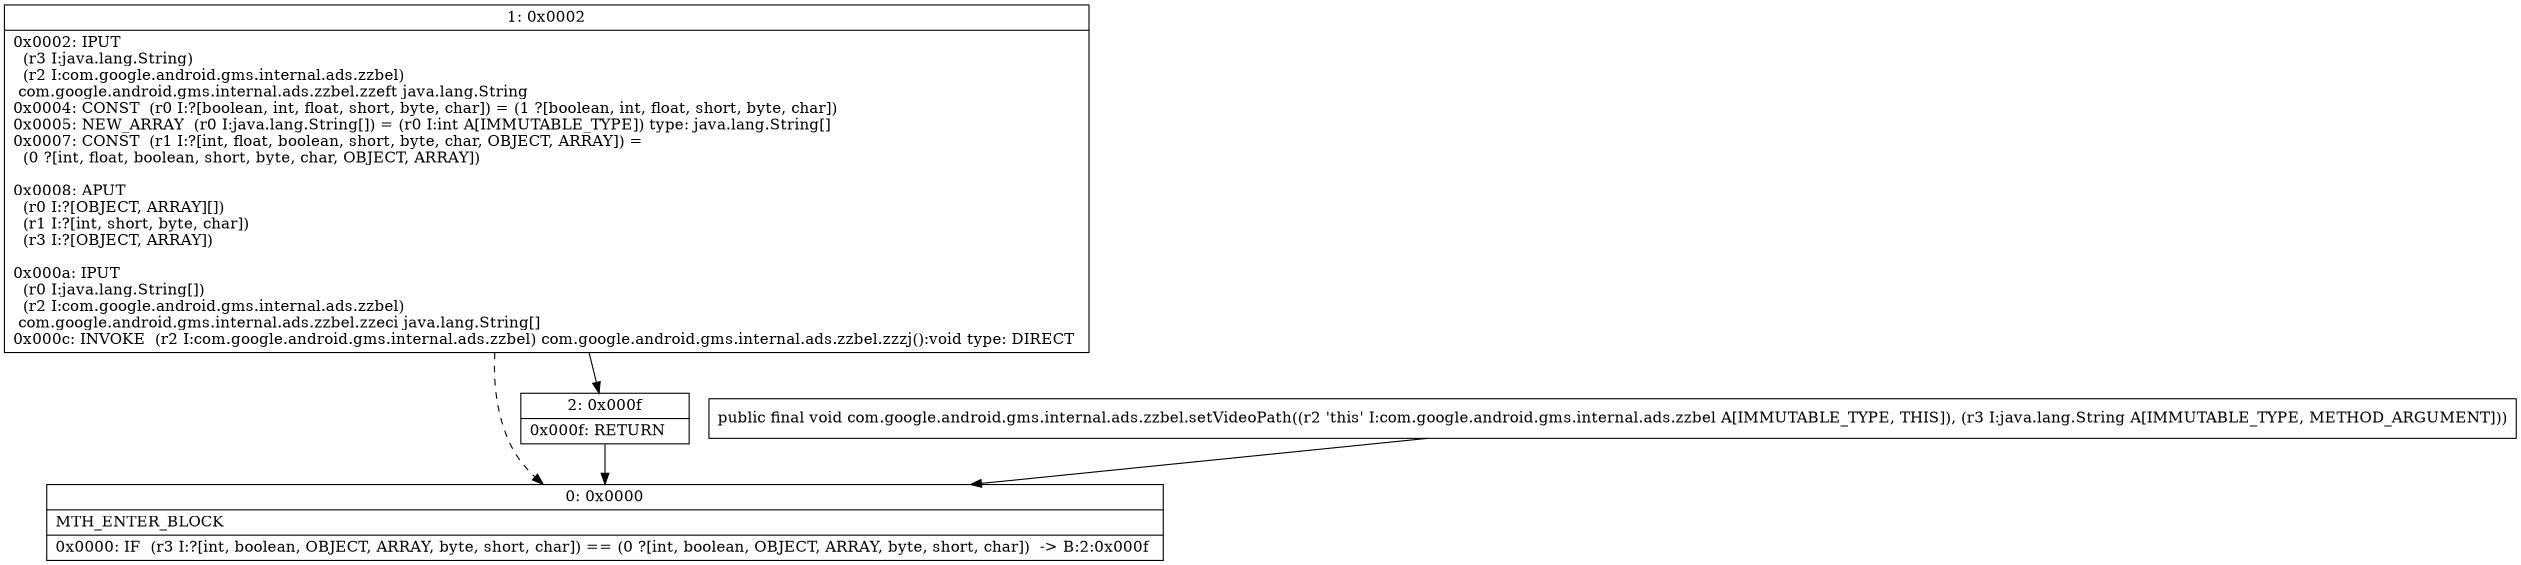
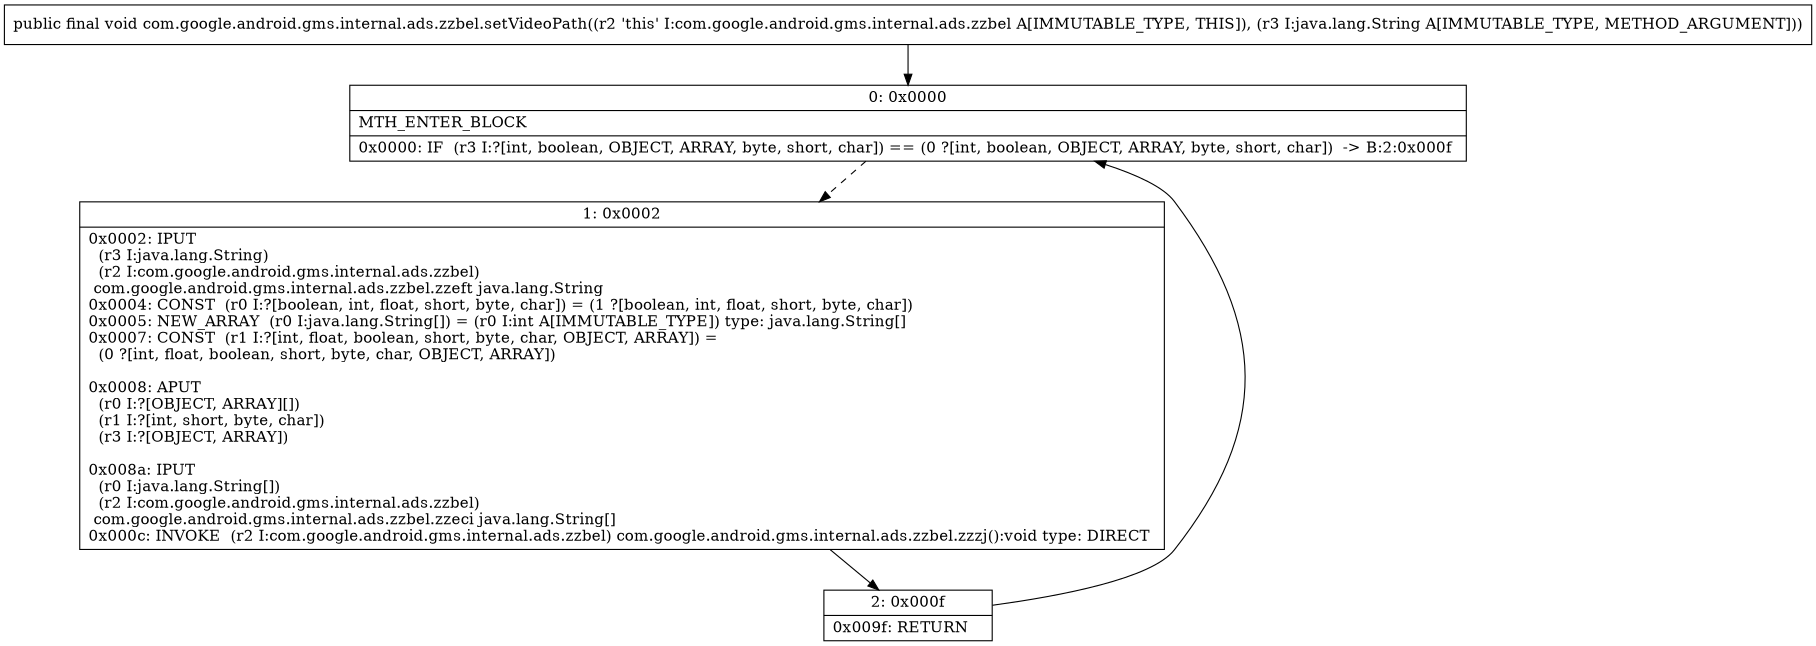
node "1: 0x0002": text "0x000a: IPUT" -> "0x008a: IPUT"
edge "1: 0x0002" -> "0: 0x0000": reversed
node "2: 0x000f": text "0x000f: RETURN" -> "0x009f: RETURN"
